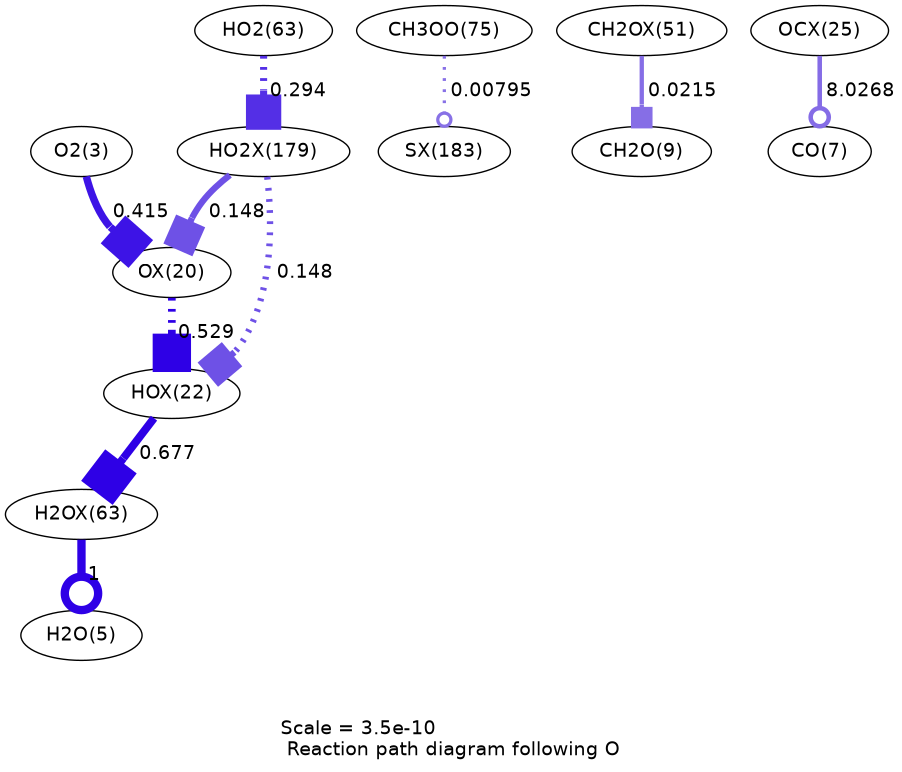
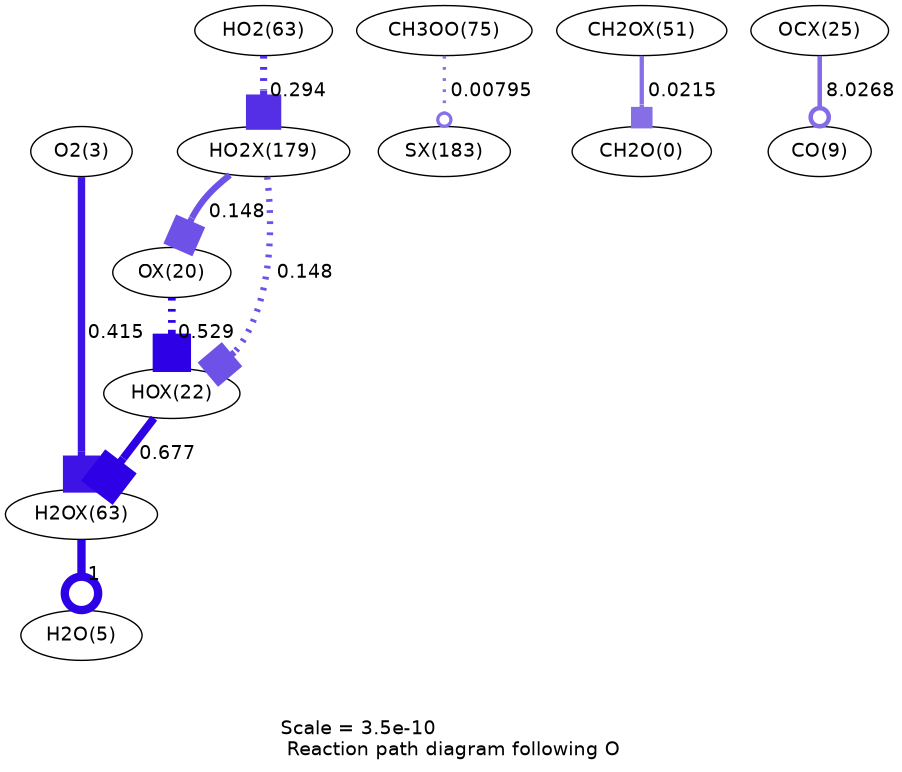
node "CH2O(9)": label "CH2O(9)" -> "CH2O(0)"
node "CO(7)": label "CO(7)" -> "CO(9)"
edge "O2(3)" -> "OX(20)": now "O2(3)" -> "H2OX(63)"
